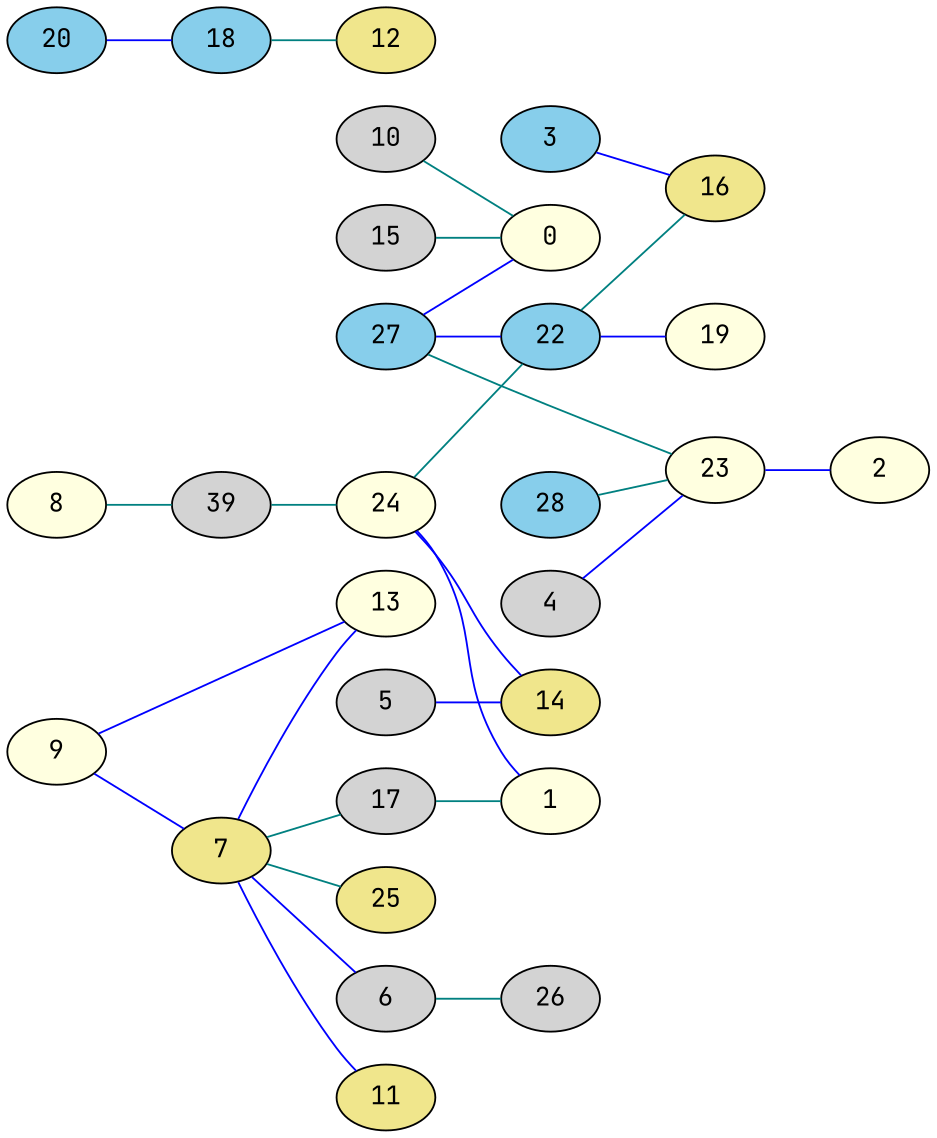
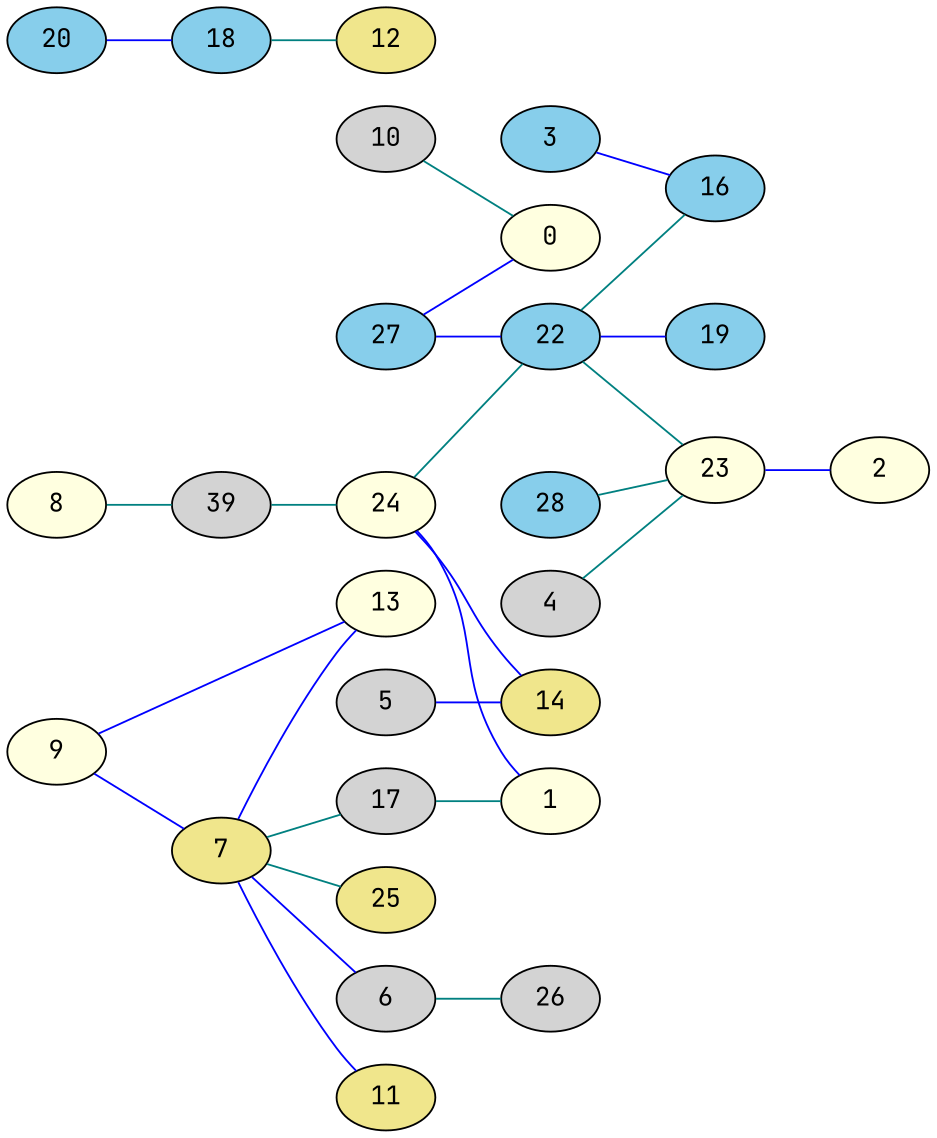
node "16": fillcolor khaki -> skyblue
node "15": removed
node "19": fillcolor lightyellow -> skyblue
edge "27" -- "23": now "22" -- "23"
edge "23" -- "4": color blue -> teal
